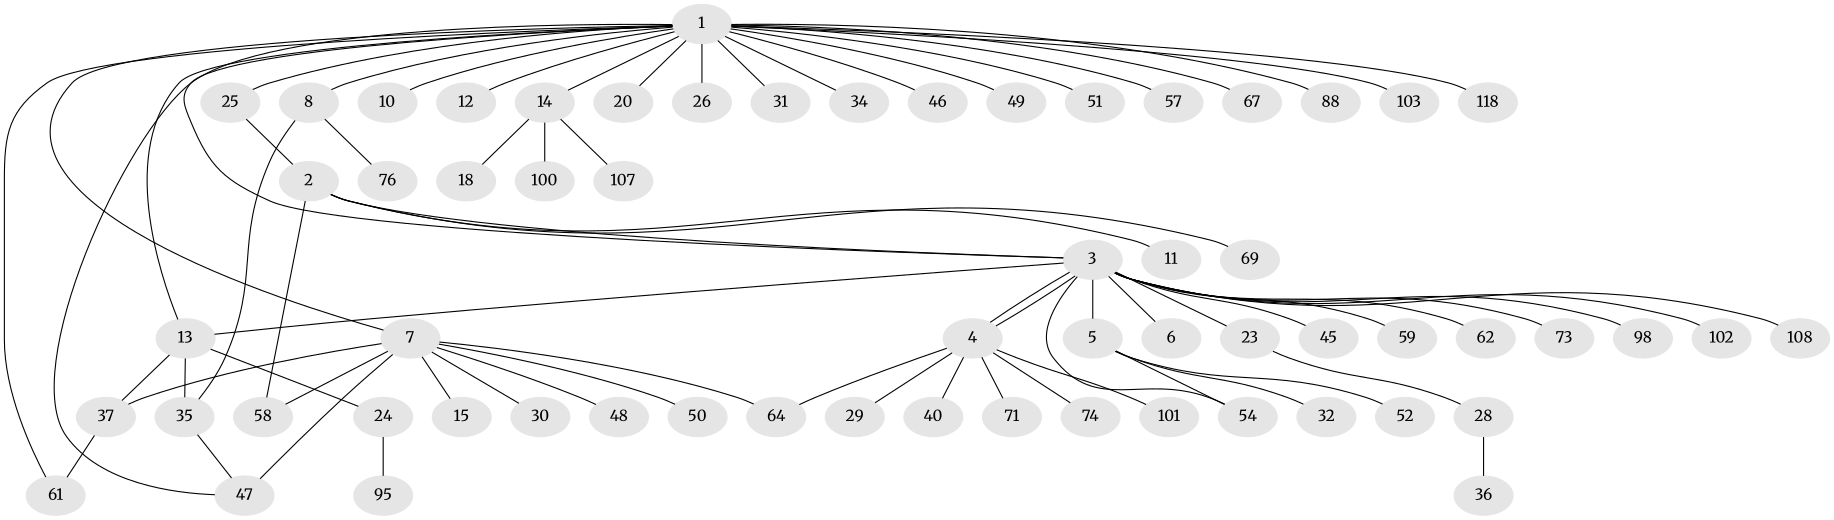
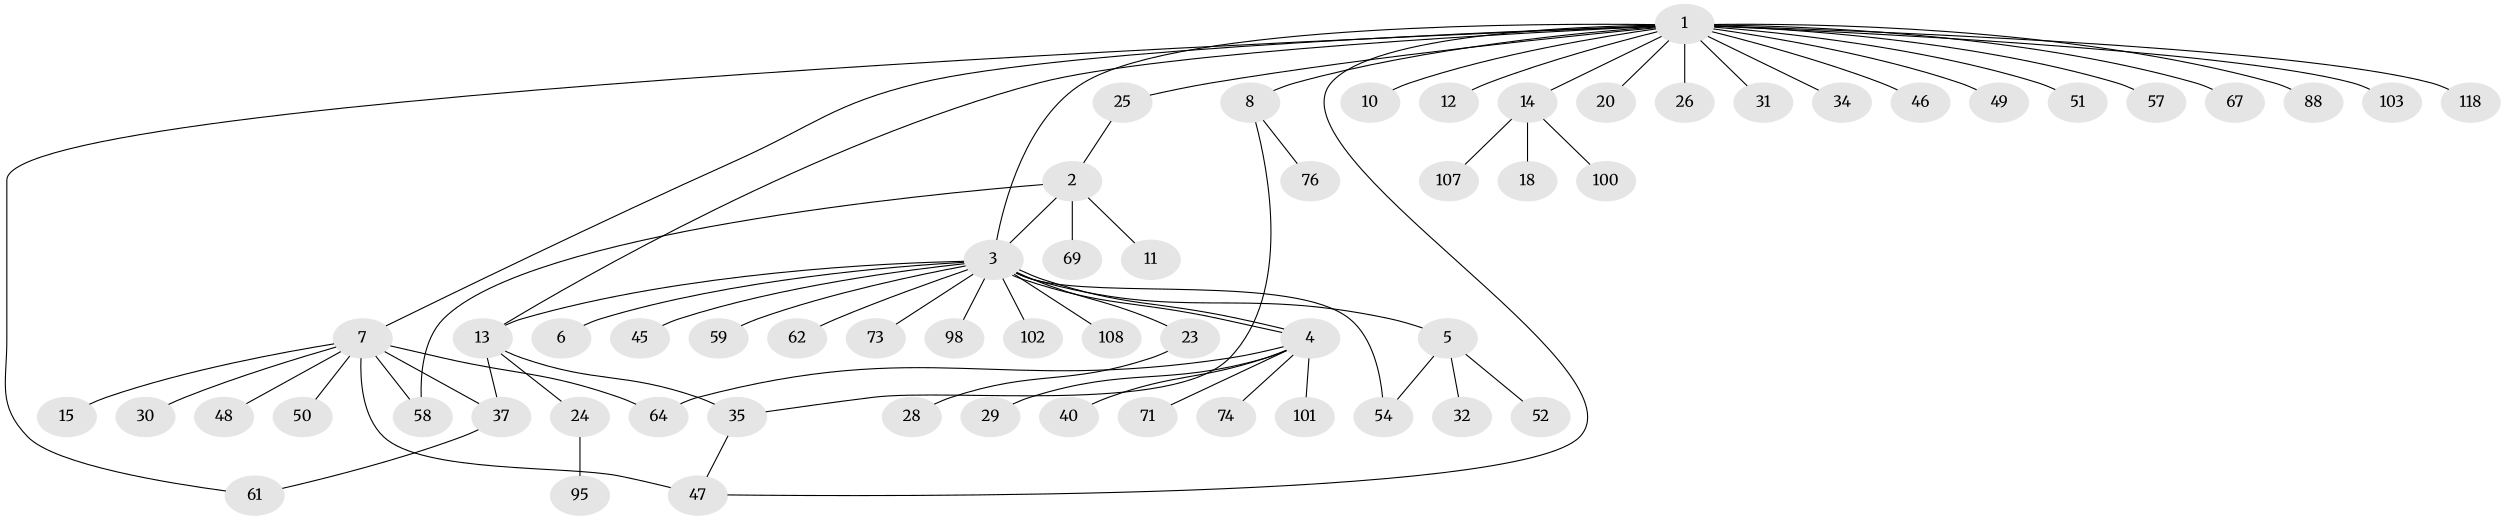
node "36": removed
